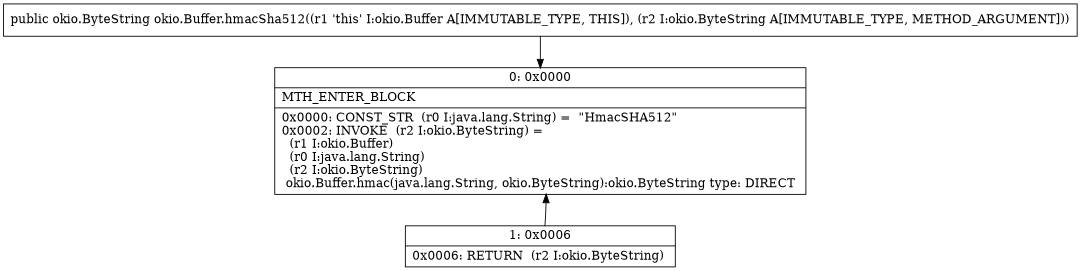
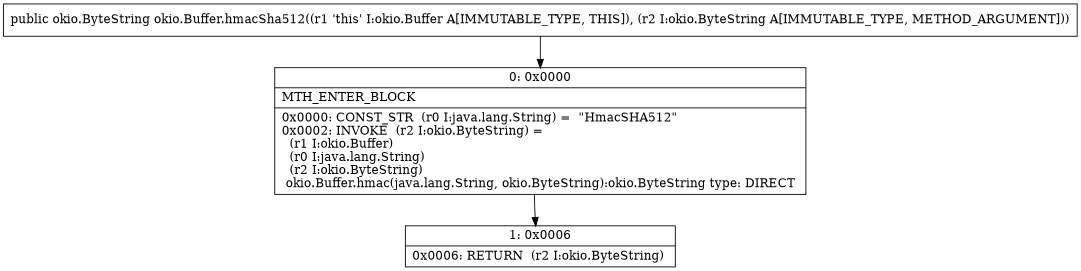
edge "1: 0x0006" -> "0: 0x0000": reversed
